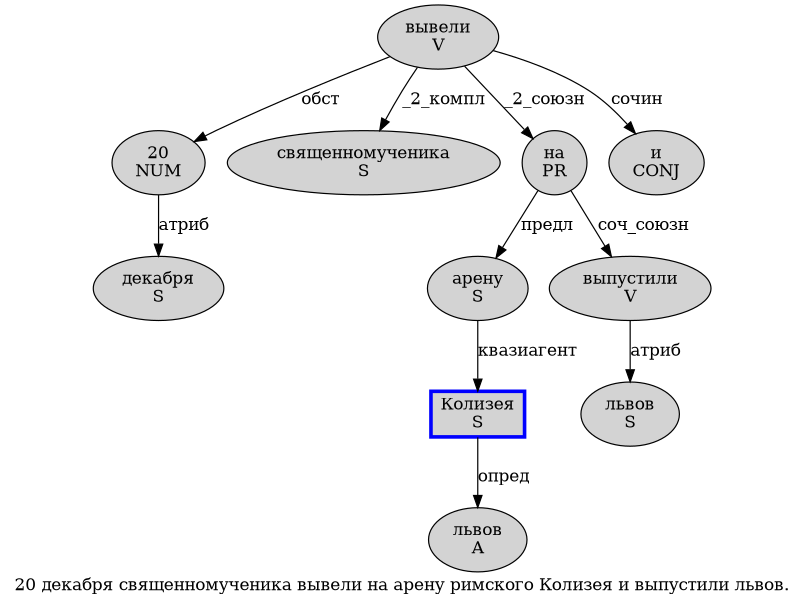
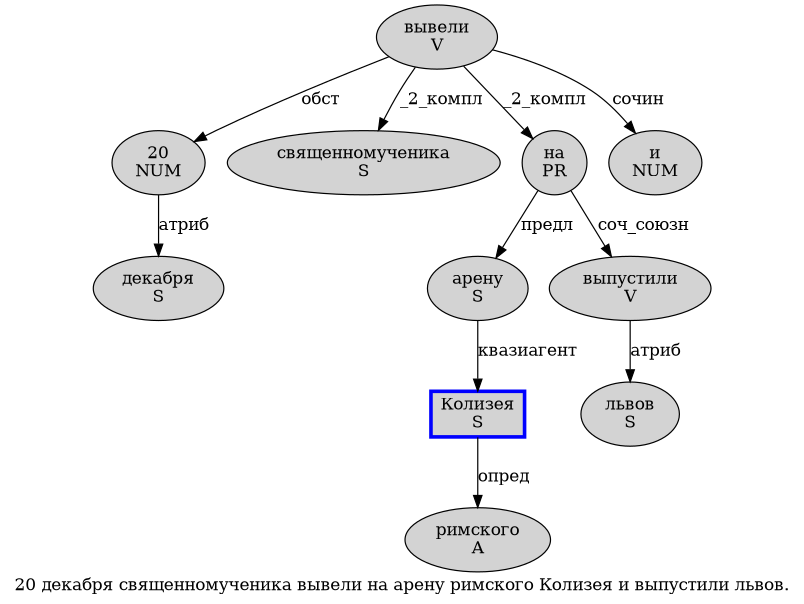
edge "вывели V" -> "на PR": label "_2_союзн" -> "_2_компл"
node "и CONJ": label "и CONJ" -> "и NUM"
node "львов A": label "львов A" -> "римского A"
